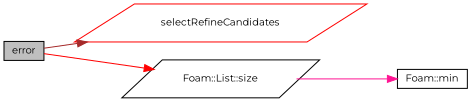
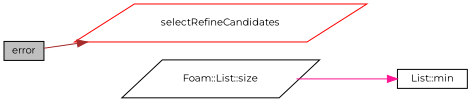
edge "error" -> "Foam::List::size": removed
node "Foam::min": label "Foam::min" -> "List::min"
